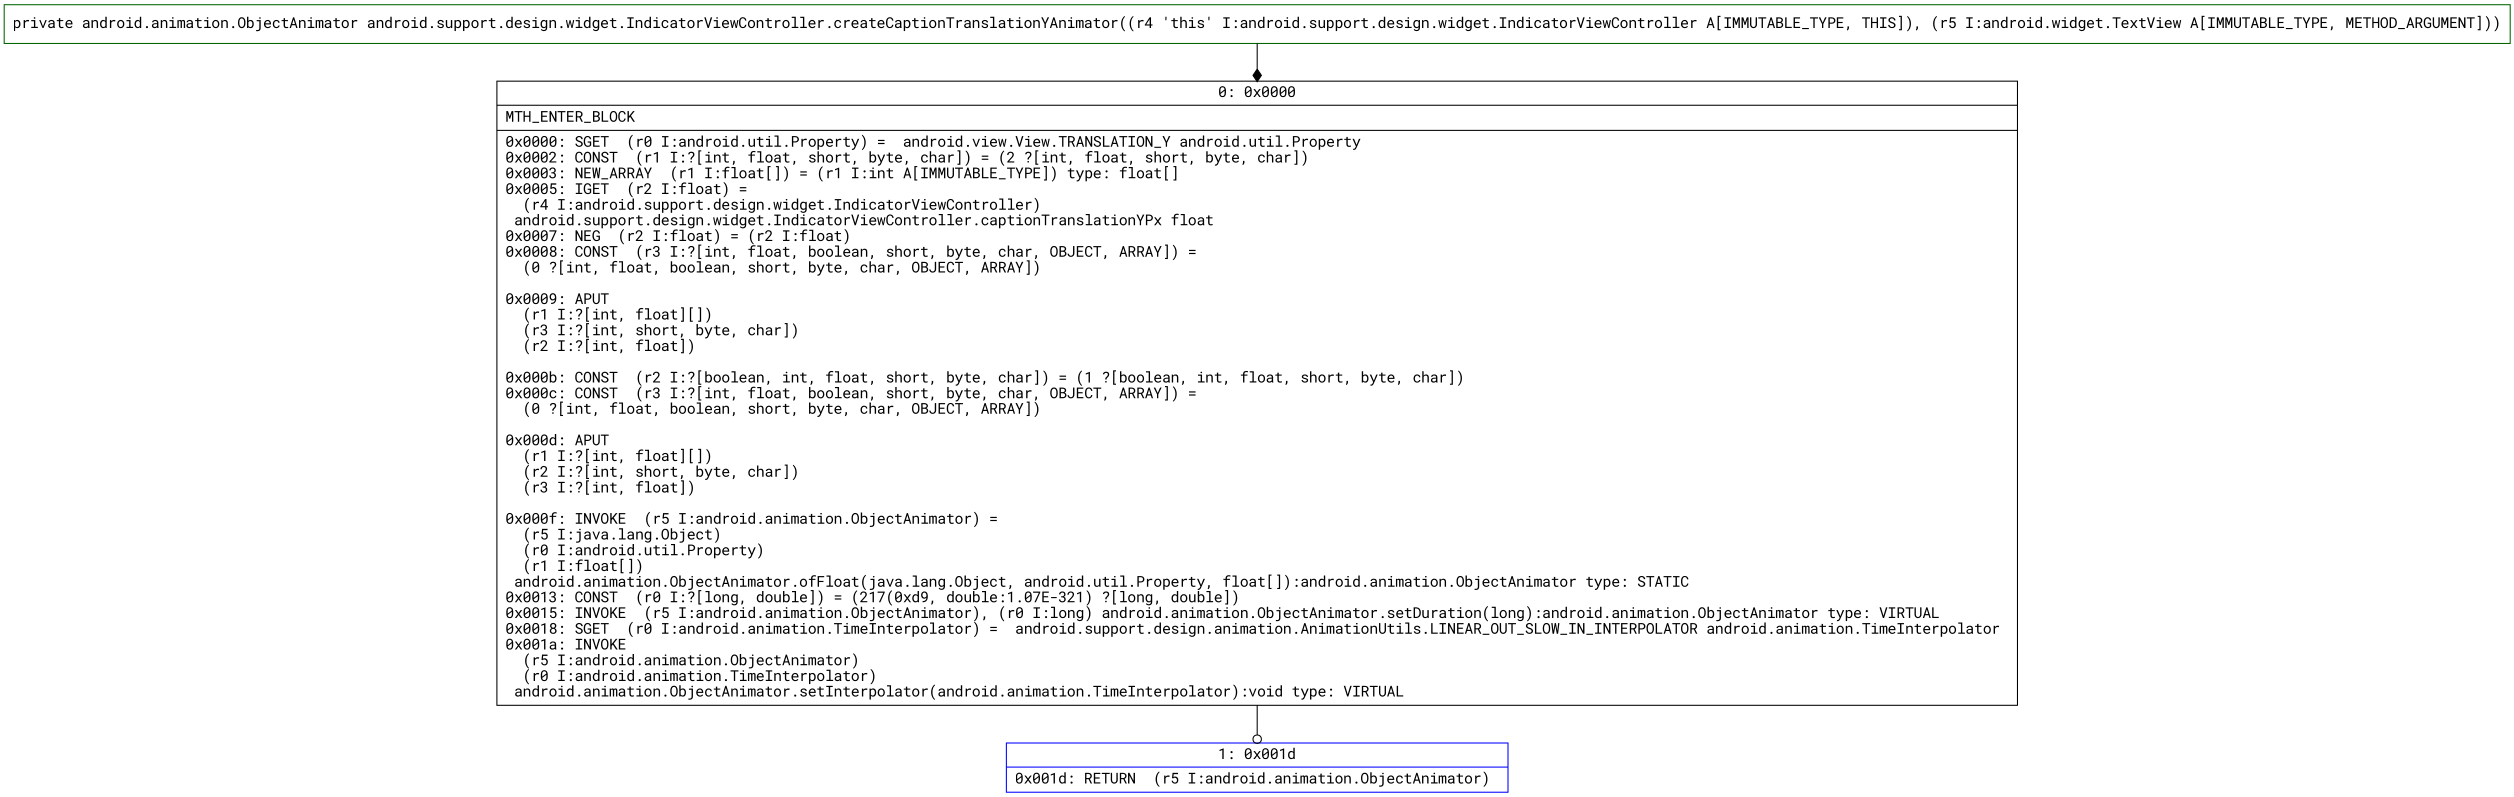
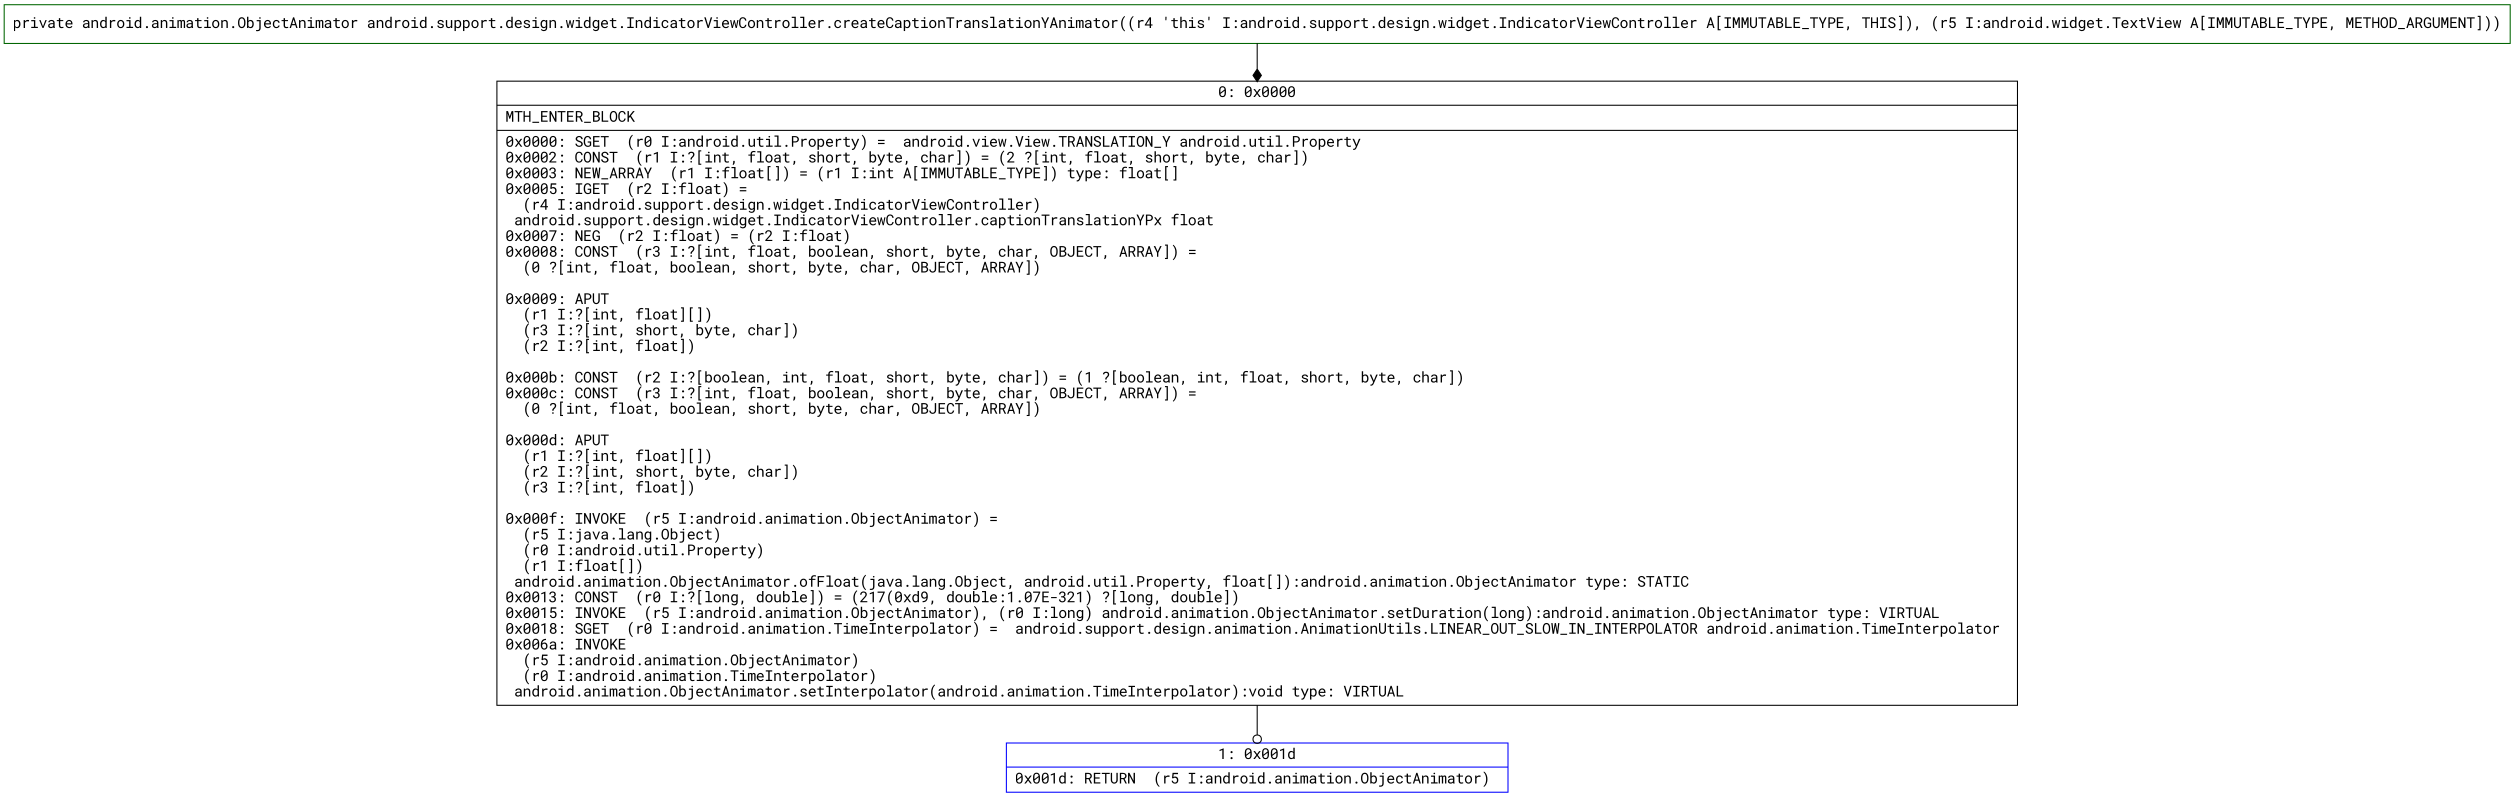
node "0: 0x0000": text "0x001a: INVOKE" -> "0x006a: INVOKE"
